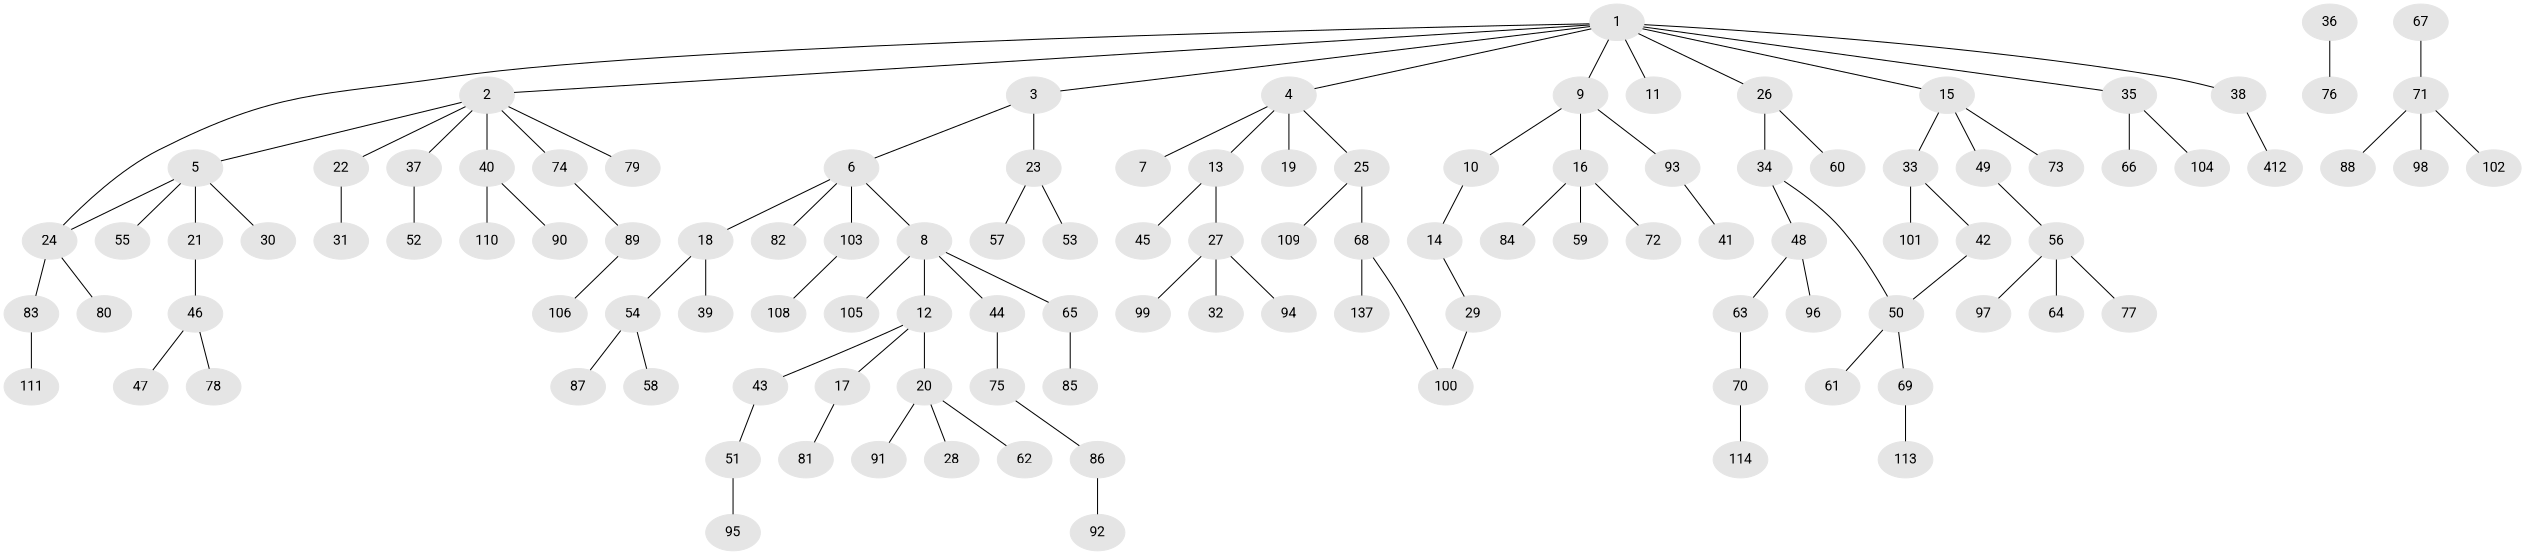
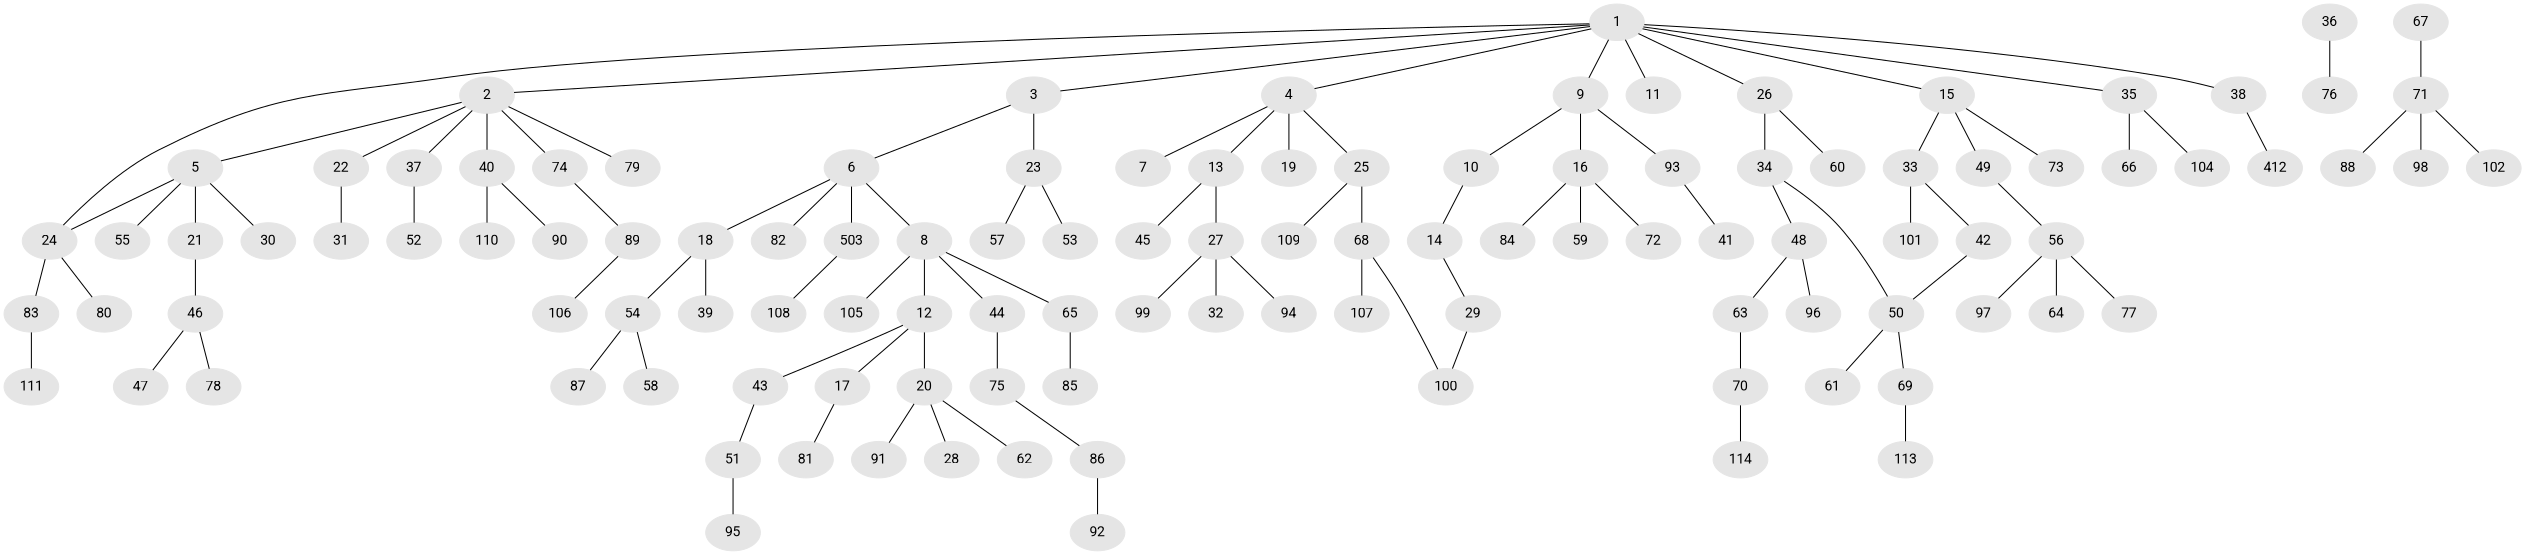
node "103": label "103" -> "503"
node "137": label "137" -> "107"
